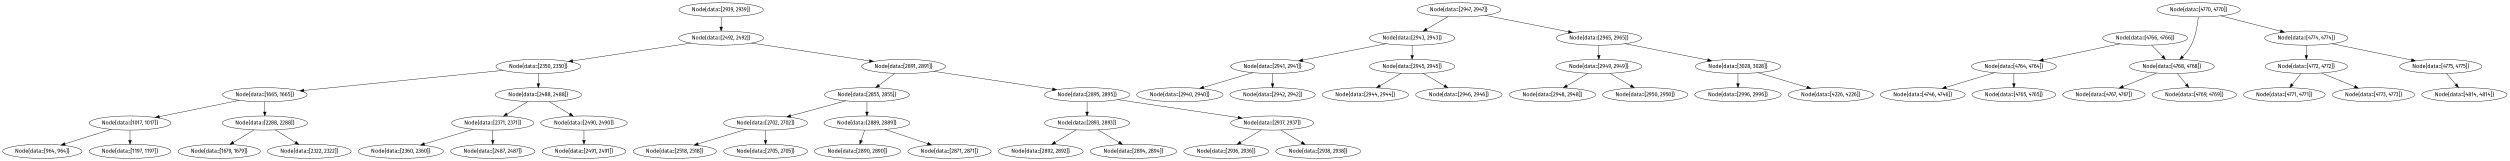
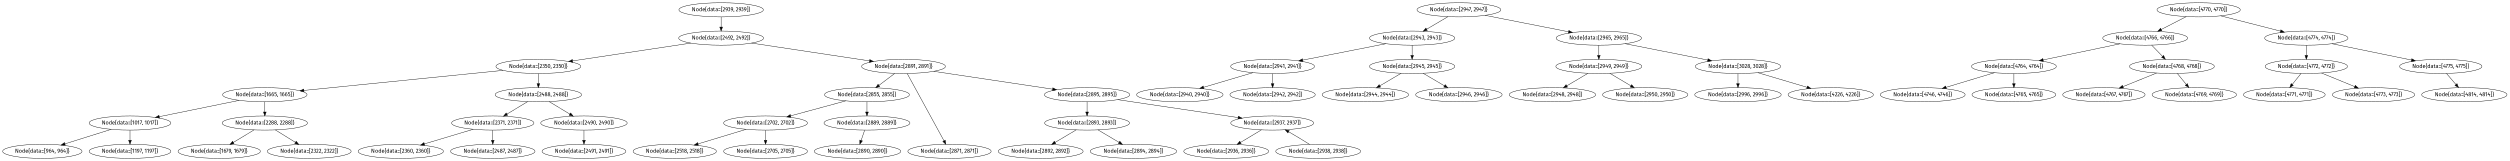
edge "Node{data=[4770, 4770]}" -> "Node{data=[4768, 4768]}": now "Node{data=[4770, 4770]}" -> "Node{data=[4766, 4766]}"
edge "Node{data=[2937, 2937]}" -> "Node{data=[2938, 2938]}": reversed
edge "Node{data=[2889, 2889]}" -> "Node{data=[2871, 2871]}": now "Node{data=[2891, 2891]}" -> "Node{data=[2871, 2871]}"
